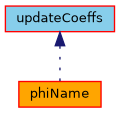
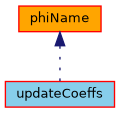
edge "phiName" -> "updateCoeffs": reversed
